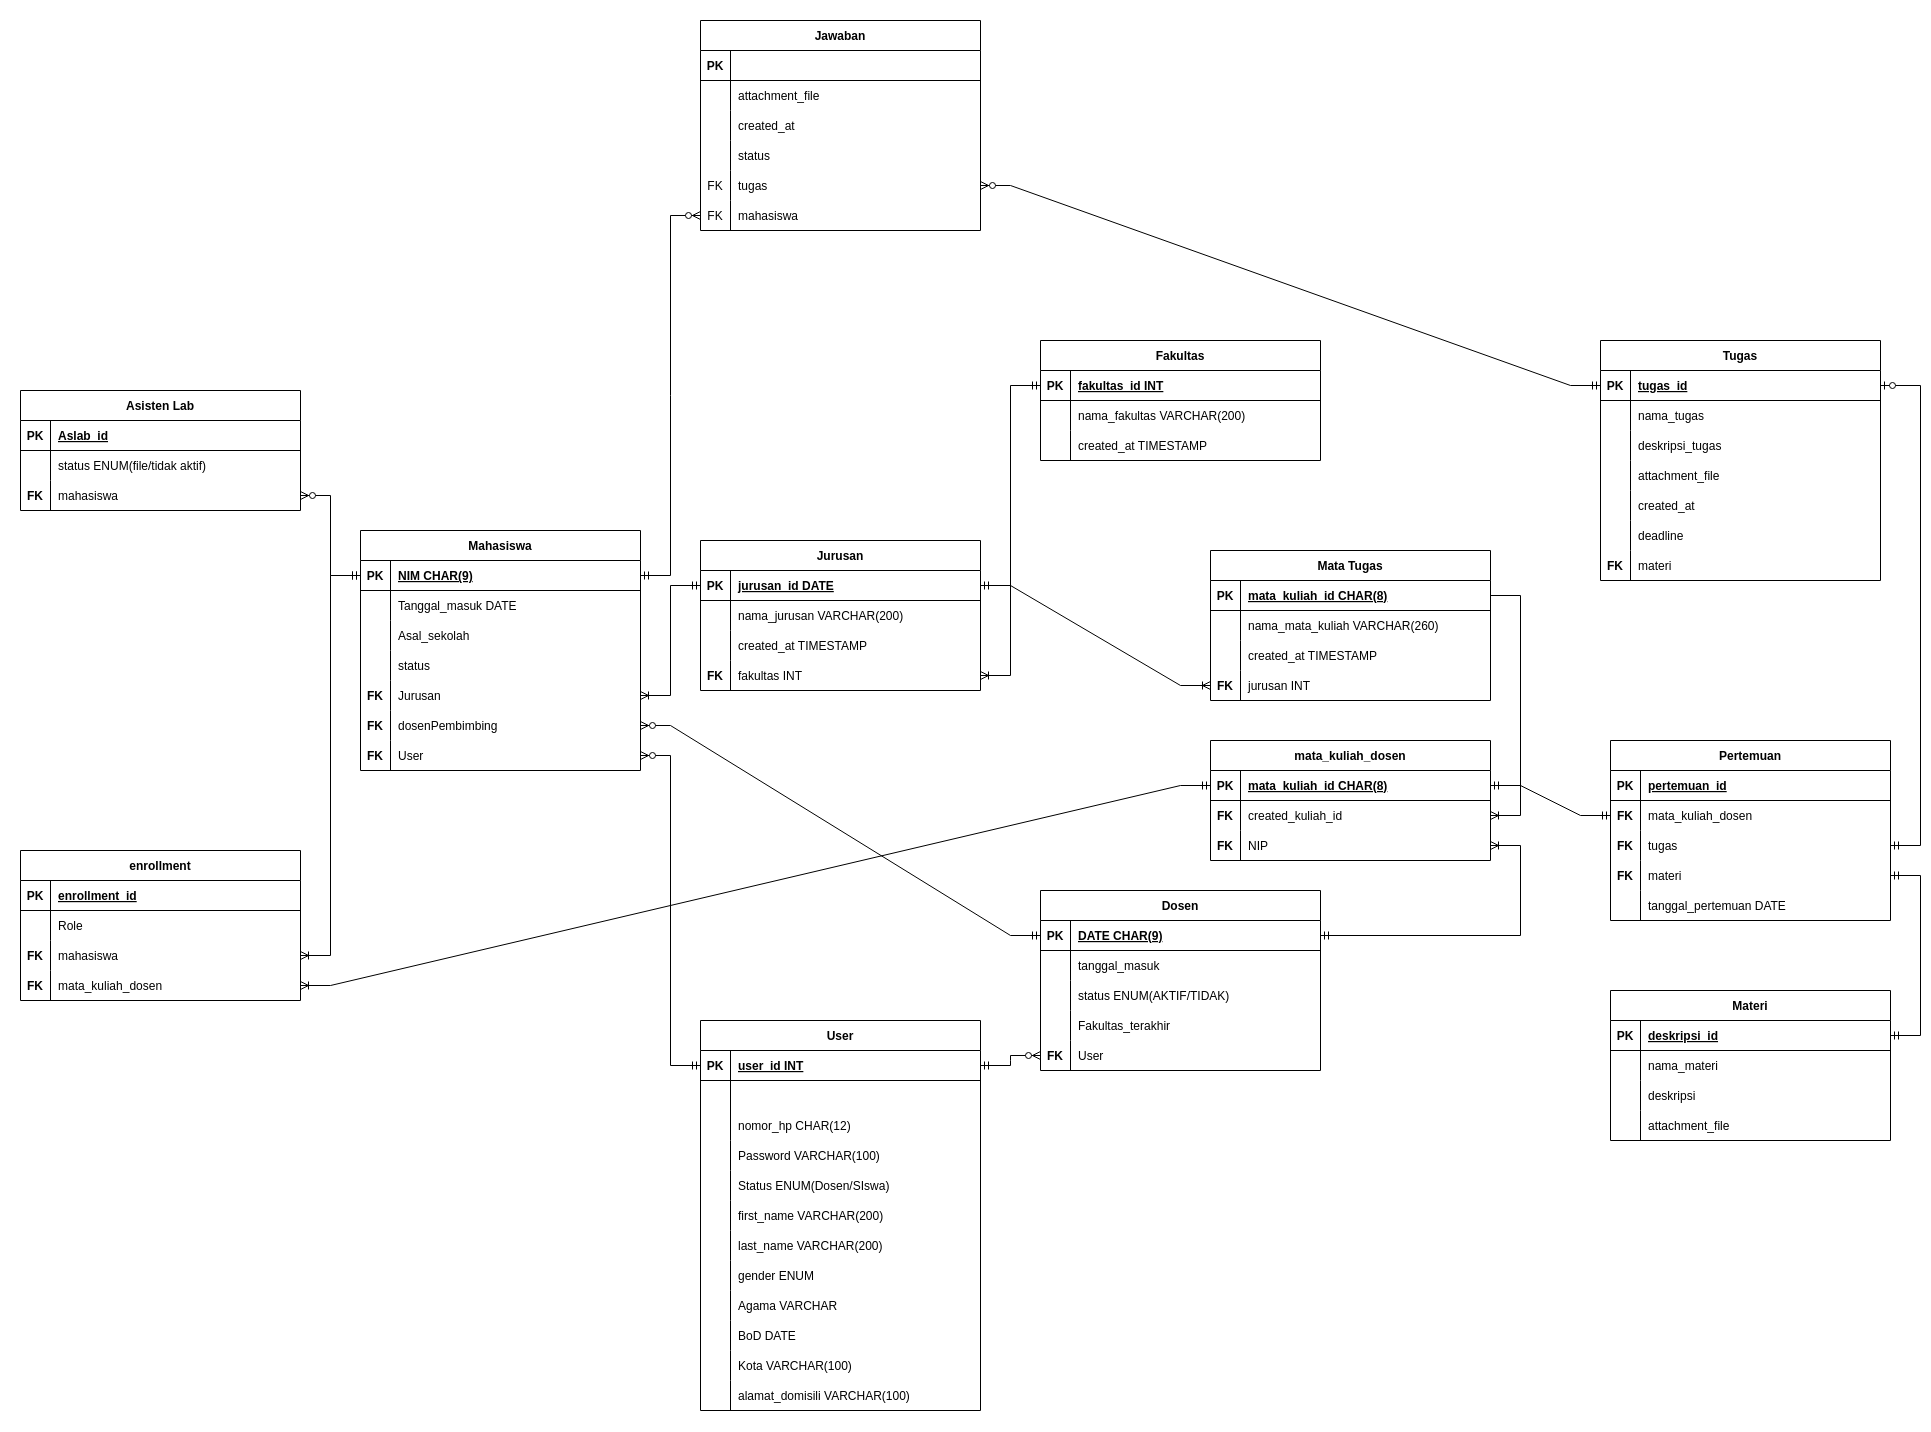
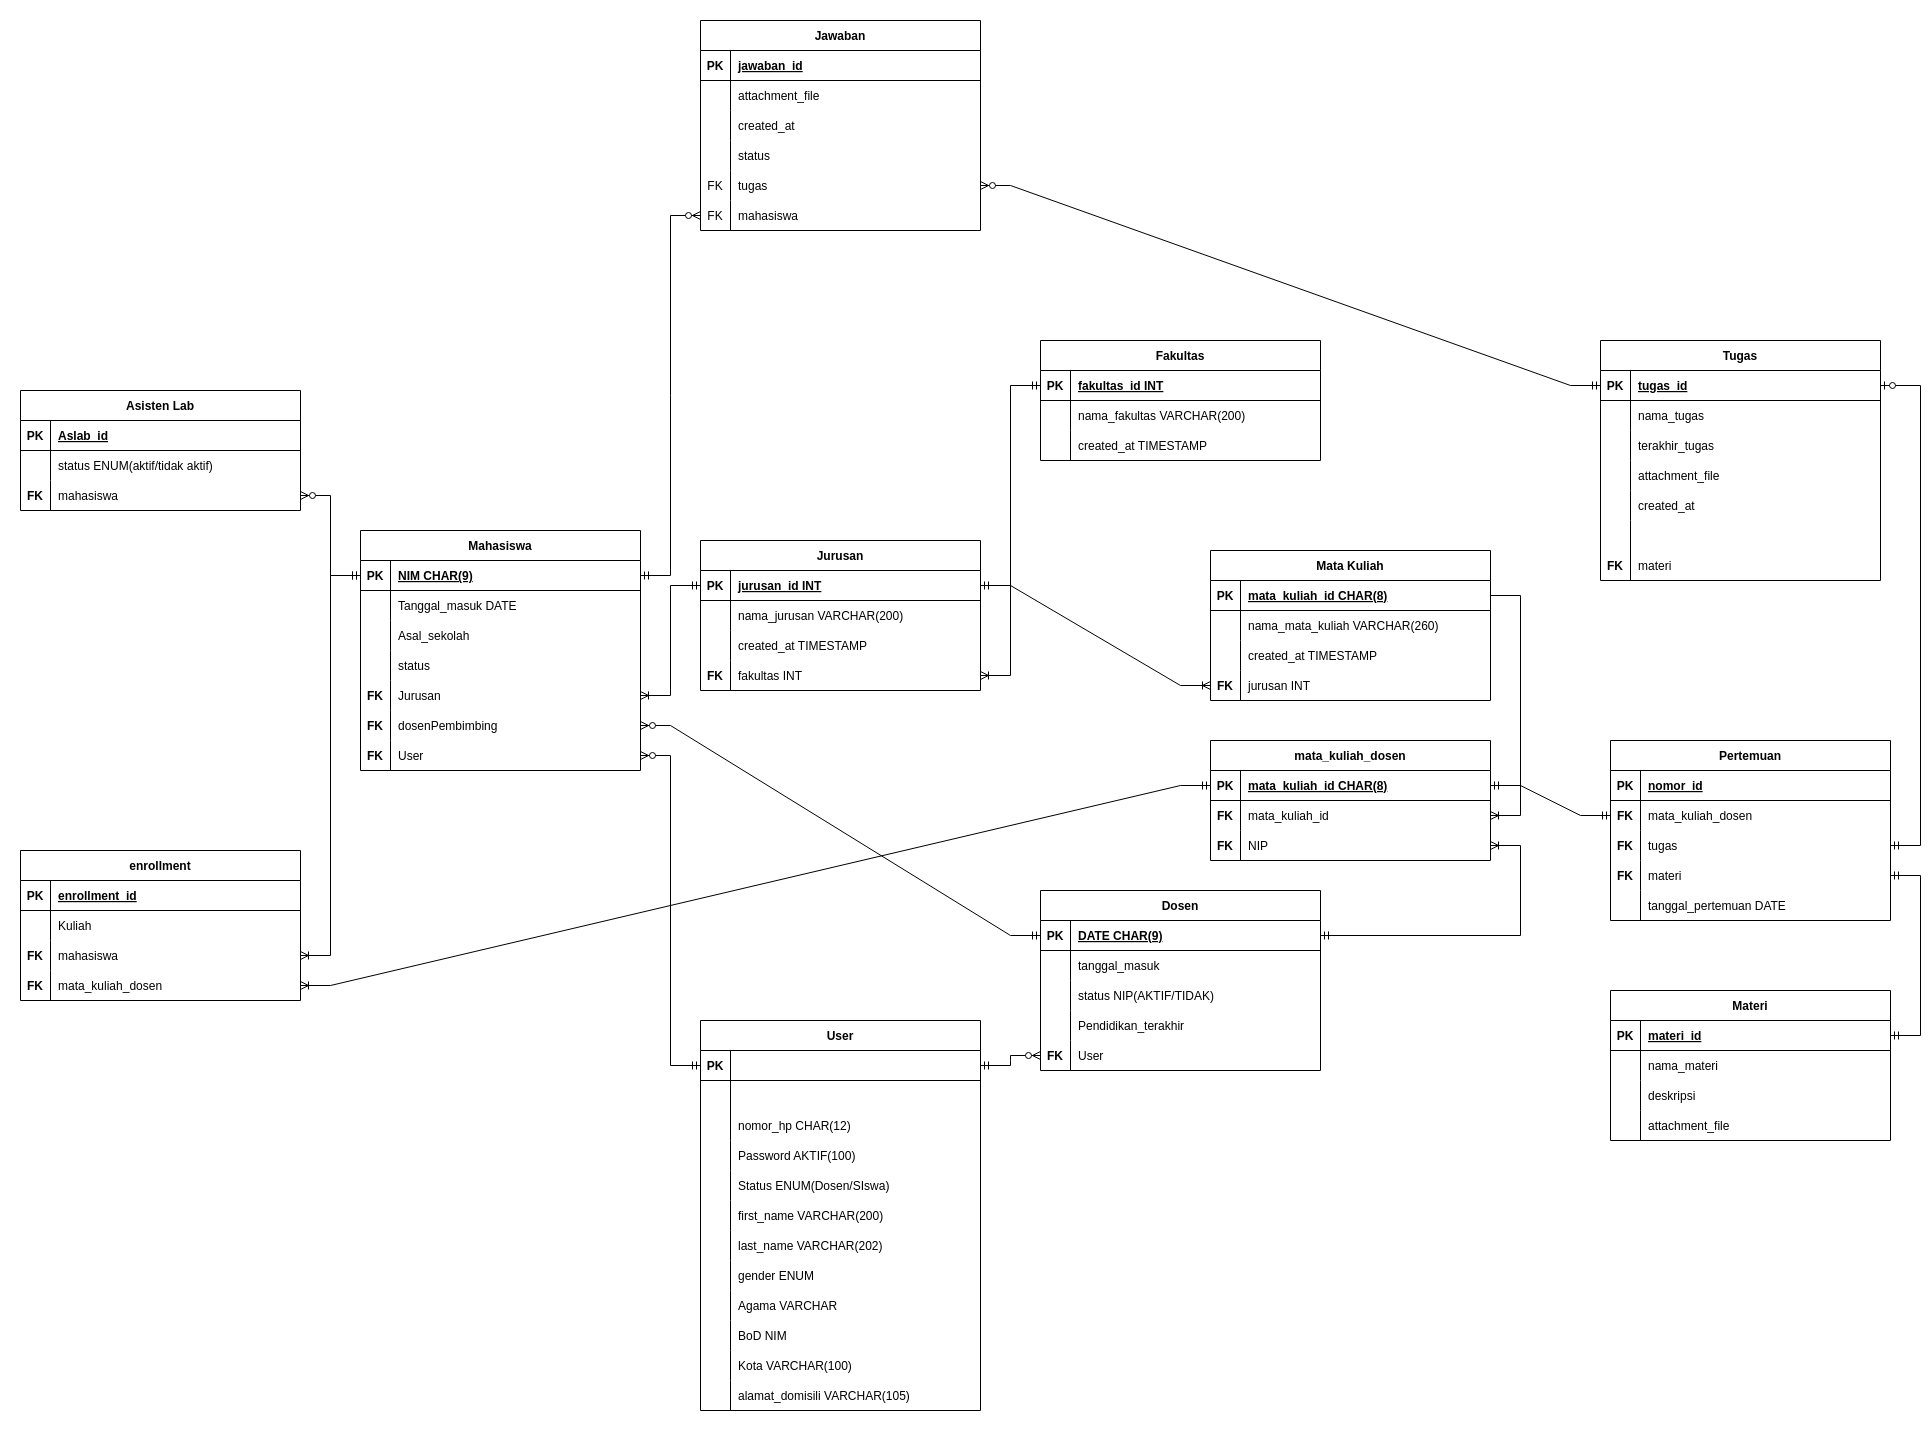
node "jawaban_id": added
node "deskripsi_tugas": label "deskripsi_tugas" -> "terakhir_tugas"
node "status ENUM(file/tidak aktif)": label "status ENUM(file/tidak aktif)" -> "status ENUM(aktif/tidak aktif)"
node "deadline": removed
node "Mata Tugas": label "Mata Tugas" -> "Mata Kuliah"
node "jurusan_id DATE": label "jurusan_id DATE" -> "jurusan_id INT"
node "pertemuan_id": label "pertemuan_id" -> "nomor_id"
node "created_kuliah_id": label "created_kuliah_id" -> "mata_kuliah_id"
node "Role": label "Role" -> "Kuliah"
node "status ENUM(AKTIF/TIDAK)": label "status ENUM(AKTIF/TIDAK)" -> "status NIP(AKTIF/TIDAK)"
node "Fakultas_terakhir": label "Fakultas_terakhir" -> "Pendidikan_terakhir"
node "deskripsi_id": label "deskripsi_id" -> "materi_id"
node "user_id INT": removed
node "Password VARCHAR(100)": label "Password VARCHAR(100)" -> "Password AKTIF(100)"
node "last_name VARCHAR(200)": label "last_name VARCHAR(200)" -> "last_name VARCHAR(202)"
node "BoD DATE": label "BoD DATE" -> "BoD NIM"
node "alamat_domisili VARCHAR(100)": label "alamat_domisili VARCHAR(100)" -> "alamat_domisili VARCHAR(105)"
